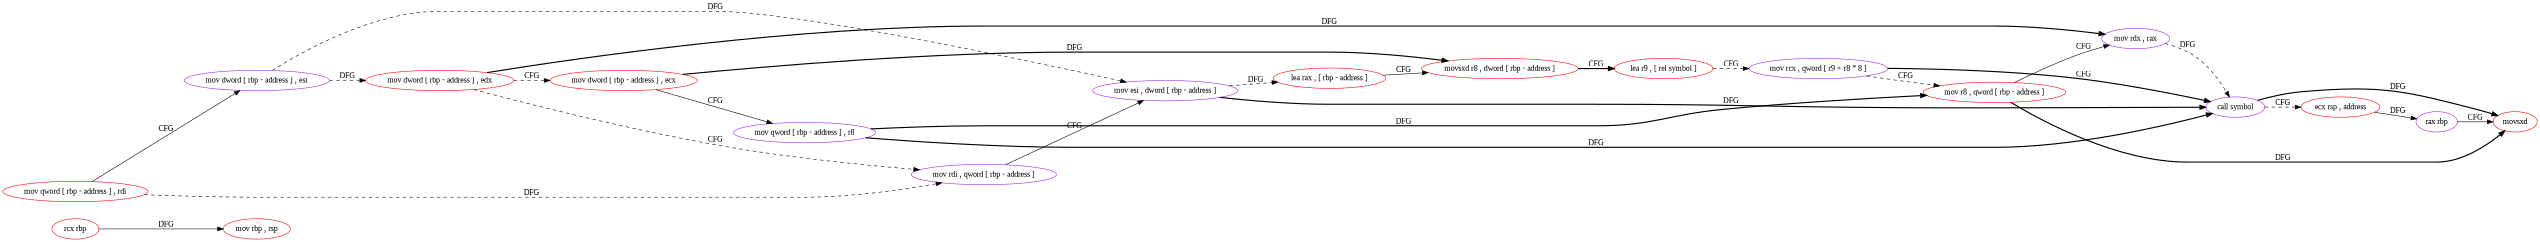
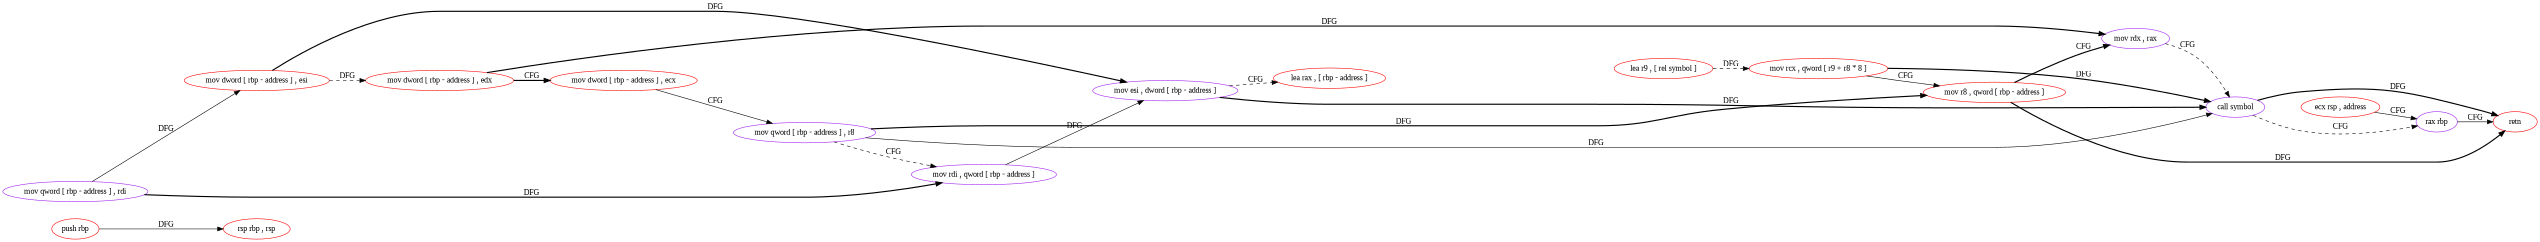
edge "mov dword [ rbp - address ] , esi" -> "mov esi , dword [ rbp - address ]": style dashed -> bold
edge "mov rdx , rax" -> "call symbol": label "DFG" -> "CFG"
edge "mov r8 , qword [ rbp - address ]" -> "mov rdx , rax": style solid -> bold
edge "lea r9 , [ rel symbol ]" -> "mov rcx , qword [ r9 + r8 * 8 ]": label "CFG" -> "DFG"
node "movsxd r8 , dword [ rbp - address ]": removed
node "mov rcx , qword [ r9 + r8 * 8 ]": color purple -> red
edge "mov rcx , qword [ r9 + r8 * 8 ]" -> "call symbol": label "CFG" -> "DFG"
node "mov dword [ rbp - address ] , esi": color purple -> red
edge "mov dword [ rbp - address ] , edx" -> "mov dword [ rbp - address ] , ecx": style dashed -> bold
edge "mov esi , dword [ rbp - address ]" -> "lea rax , [ rbp - address ]": label "DFG" -> "CFG"
edge "mov rcx , qword [ r9 + r8 * 8 ]" -> "mov r8 , qword [ rbp - address ]": style dashed -> solid
edge "call symbol" -> "ecx rsp , address": now "call symbol" -> "rax rbp"
edge "ecx rsp , address" -> "rax rbp": label "DFG" -> "CFG"
node "movsxd": label "movsxd" -> "retn"
edge "mov rdi , qword [ rbp - address ]" -> "mov esi , dword [ rbp - address ]": label "CFG" -> "DFG"
edge "mov qword [ rbp - address ] , rdi" -> "mov dword [ rbp - address ] , esi": label "CFG" -> "DFG"
edge "mov dword [ rbp - address ] , edx" -> "mov rdi , qword [ rbp - address ]": now "mov qword [ rbp - address ] , r8" -> "mov rdi , qword [ rbp - address ]"
edge "mov qword [ rbp - address ] , r8" -> "call symbol": style bold -> solid
node "mov qword [ rbp - address ] , rdi": color red -> purple
edge "mov qword [ rbp - address ] , rdi" -> "mov rdi , qword [ rbp - address ]": style dashed -> bold
node "rcx rbp": label "rcx rbp" -> "push rbp"
node "mov rbp , rsp": label "mov rbp , rsp" -> "rsp rbp , rsp"
